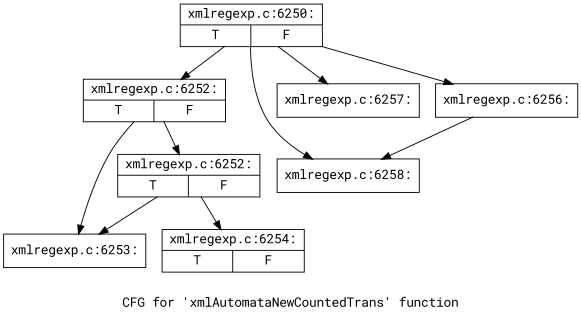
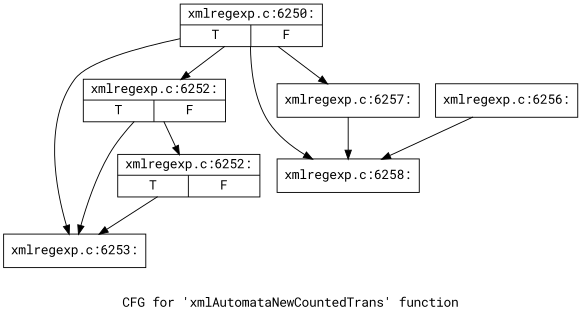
edge "xmlregexp.c:6250:" -> "xmlregexp.c:6256:": now "xmlregexp.c:6250:" -> "xmlregexp.c:6253:"
edge "xmlregexp.c:6257:" -> "xmlregexp.c:6258:": added
node "xmlregexp.c:6254:": removed
